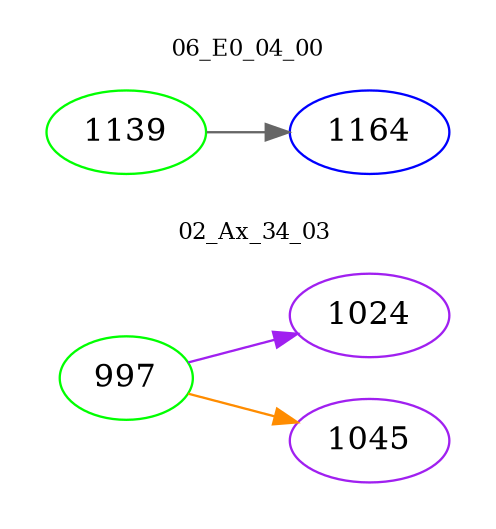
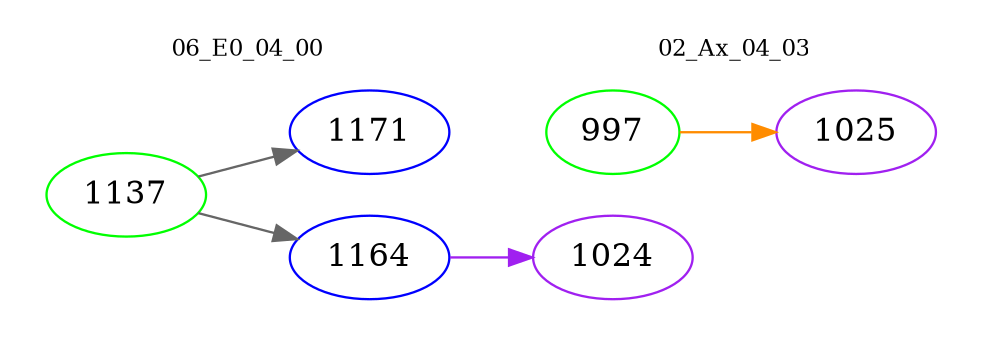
node "1139": label "1139" -> "1137"
node "1171": added
cluster "02_Ax_34_03": label "02_Ax_34_03" -> "02_Ax_04_03"
edge "997" -> "1024": now "1164" -> "1024"
node "1045": label "1045" -> "1025"
